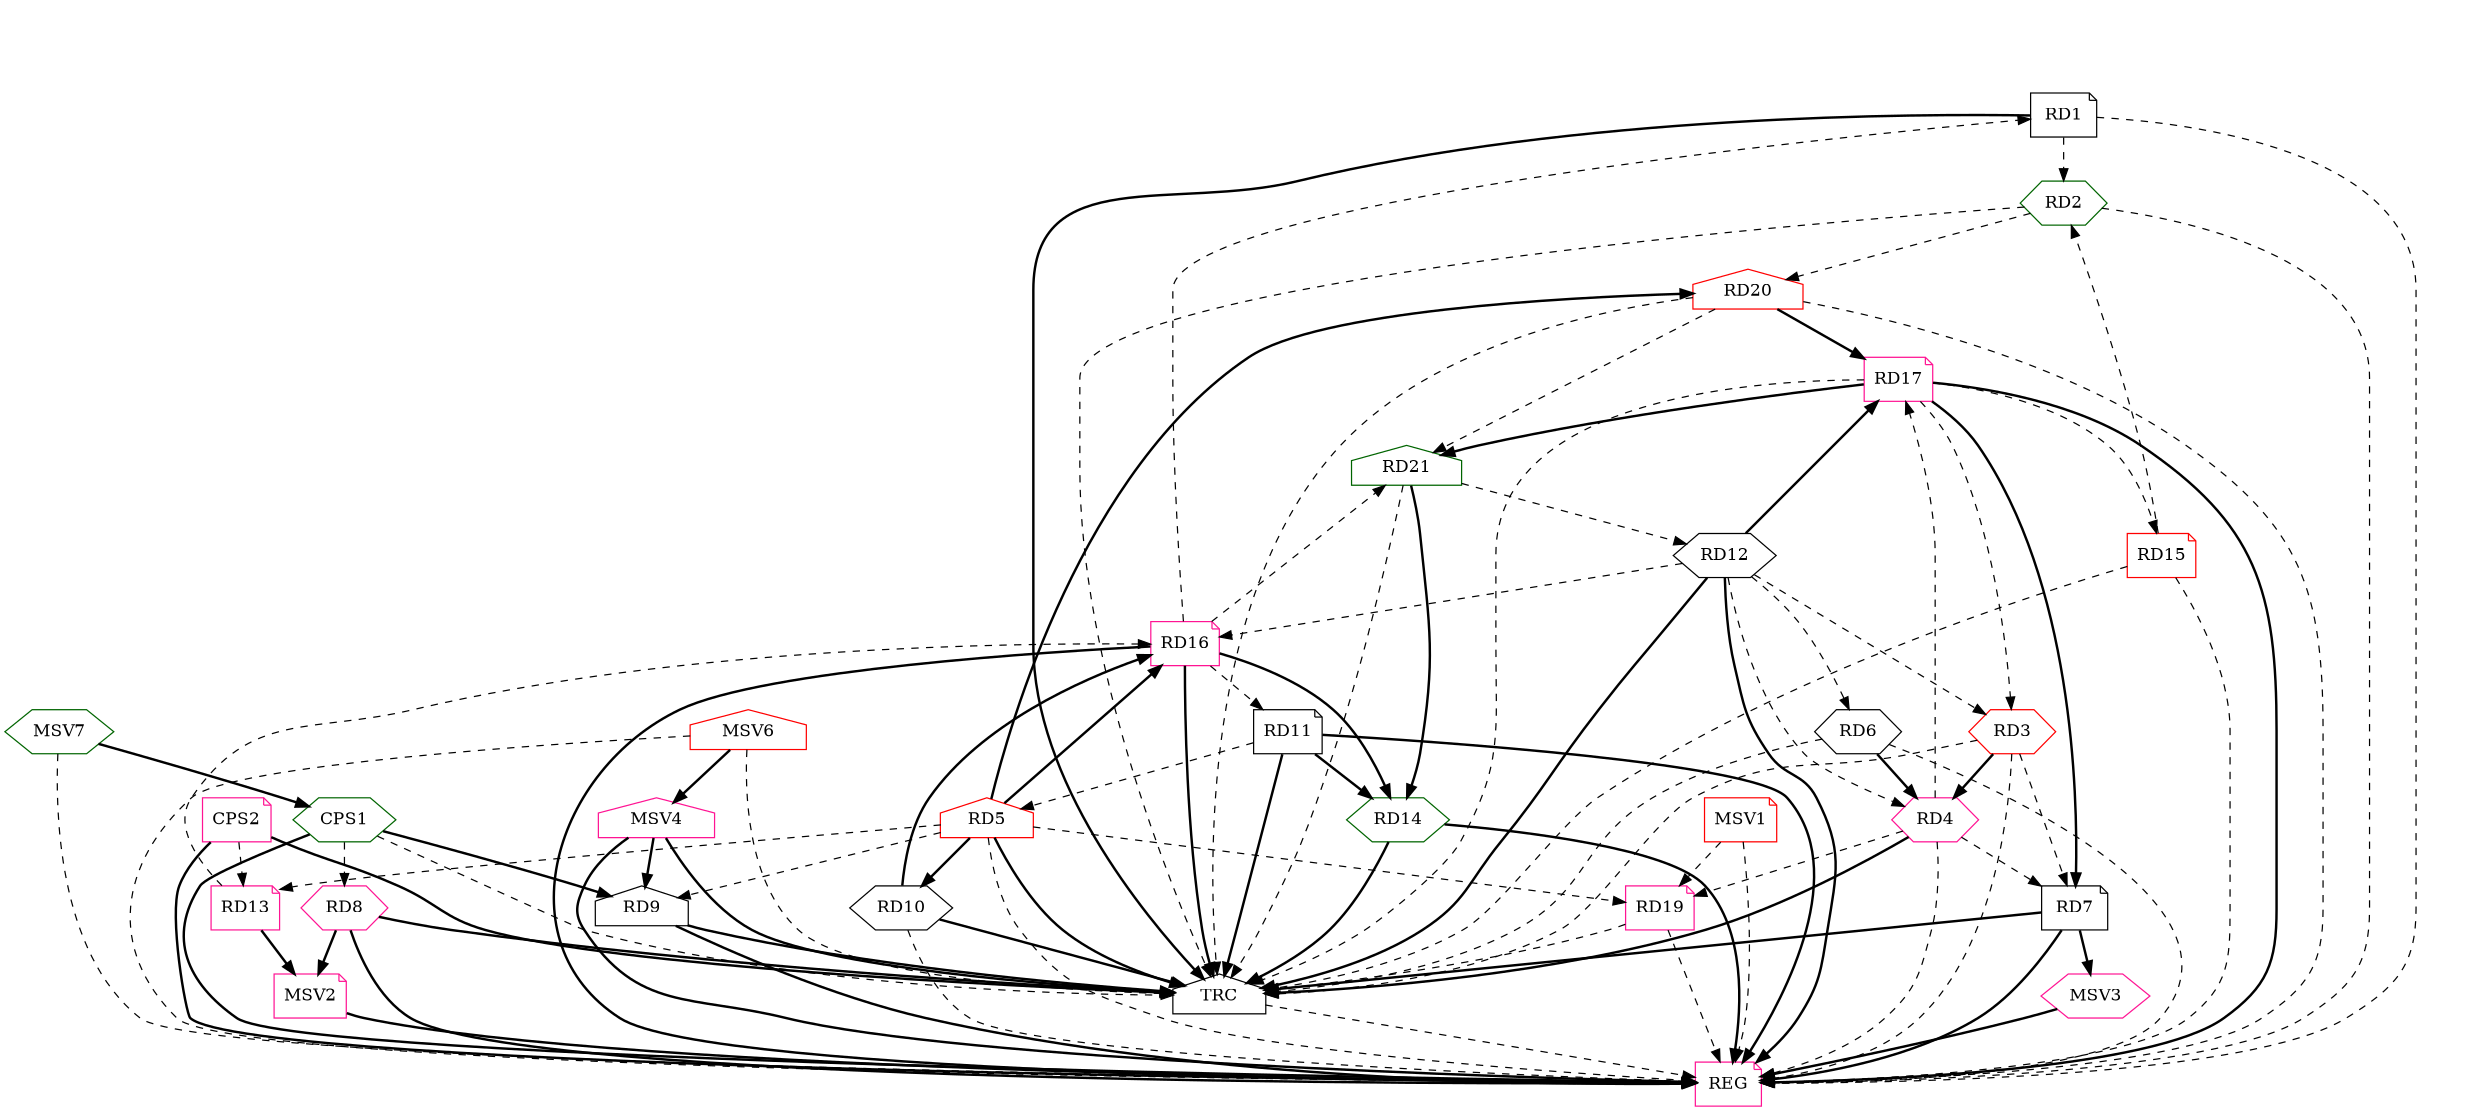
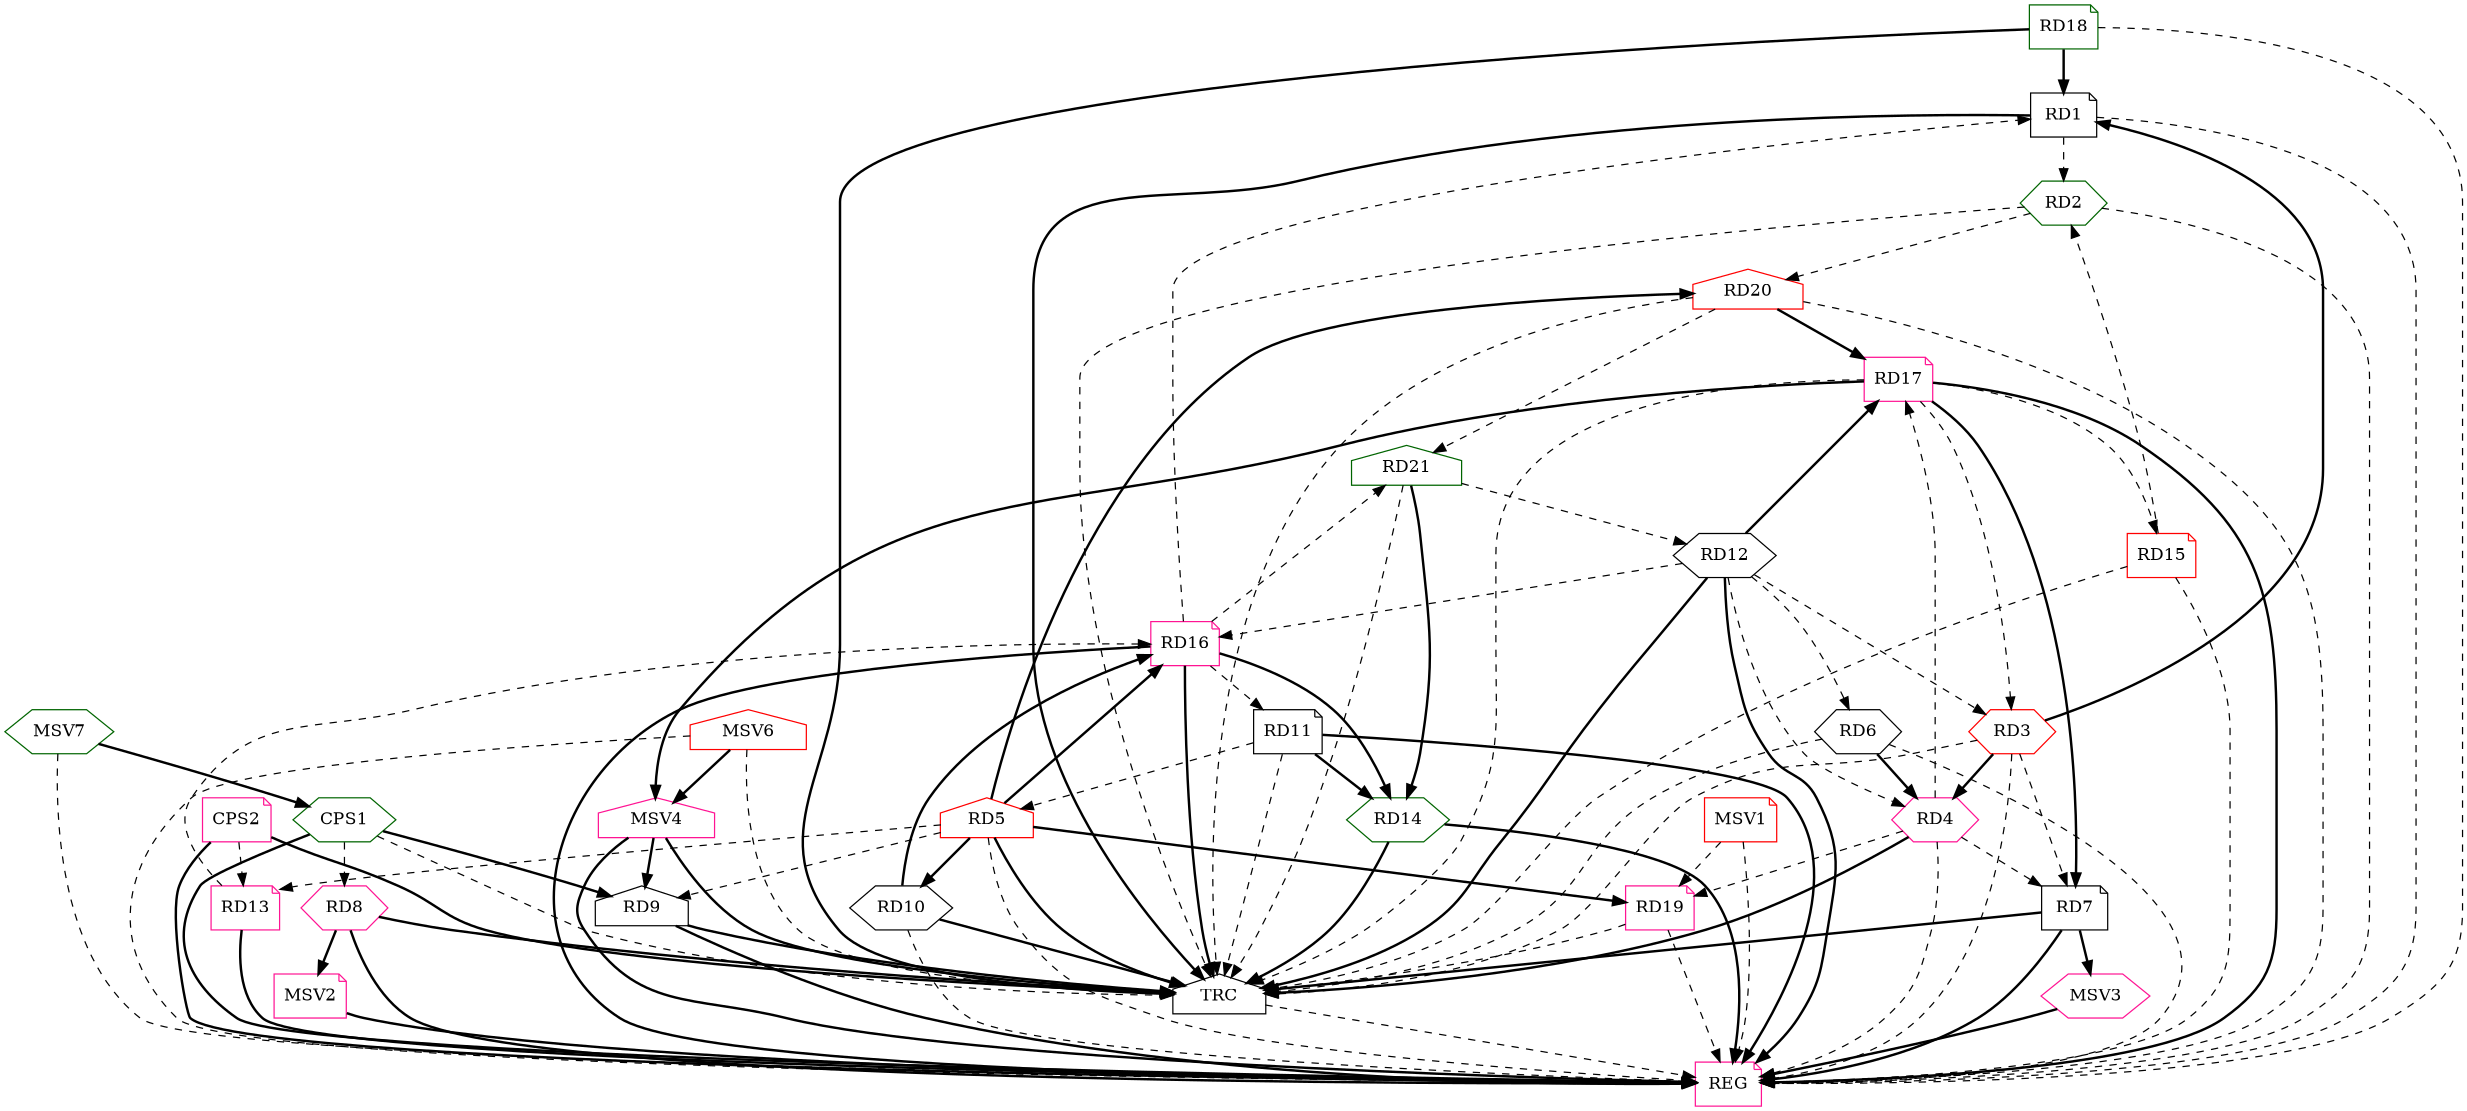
node "RD18": added
edge "RD17" -> "RD21": now "RD17" -> "MSV4"
edge "RD3" -> "RD1": added
edge "RD11" -> "TRC": style bold -> dashed
edge "RD5" -> "RD19": style dashed -> bold
edge "RD13" -> "MSV2": now "RD13" -> "REG"
